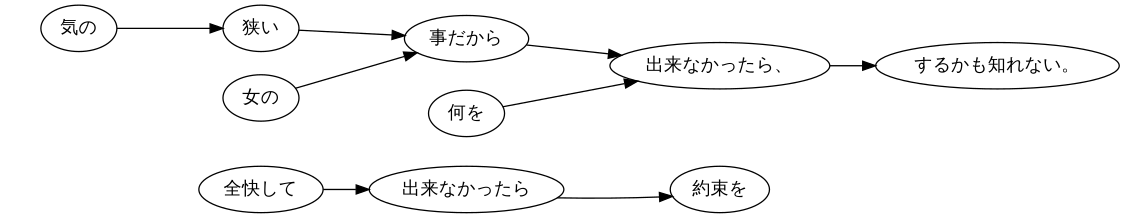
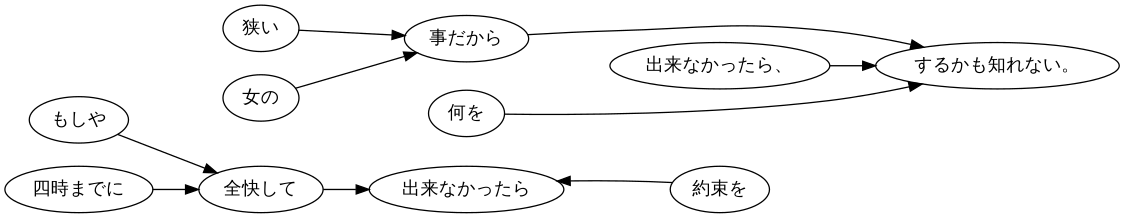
node "気の": removed
edge "事だから" -> "出来なかったら、": now "事だから" -> "するかも知れない。"
edge "何を" -> "出来なかったら、": now "何を" -> "するかも知れない。"
node "もしや": added
node "四時までに": added
edge "出来なかったら" -> "約束を": reversed
